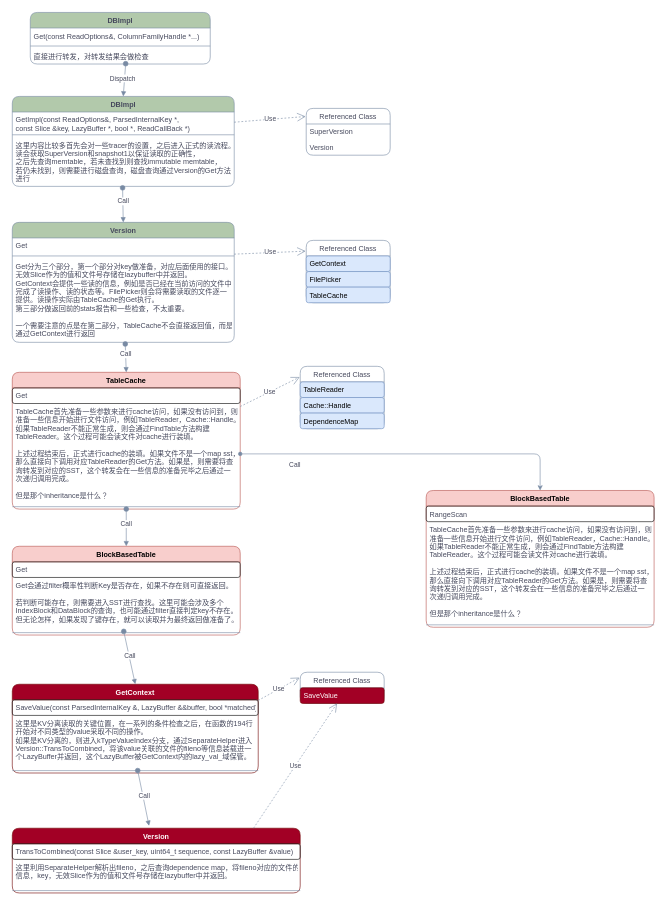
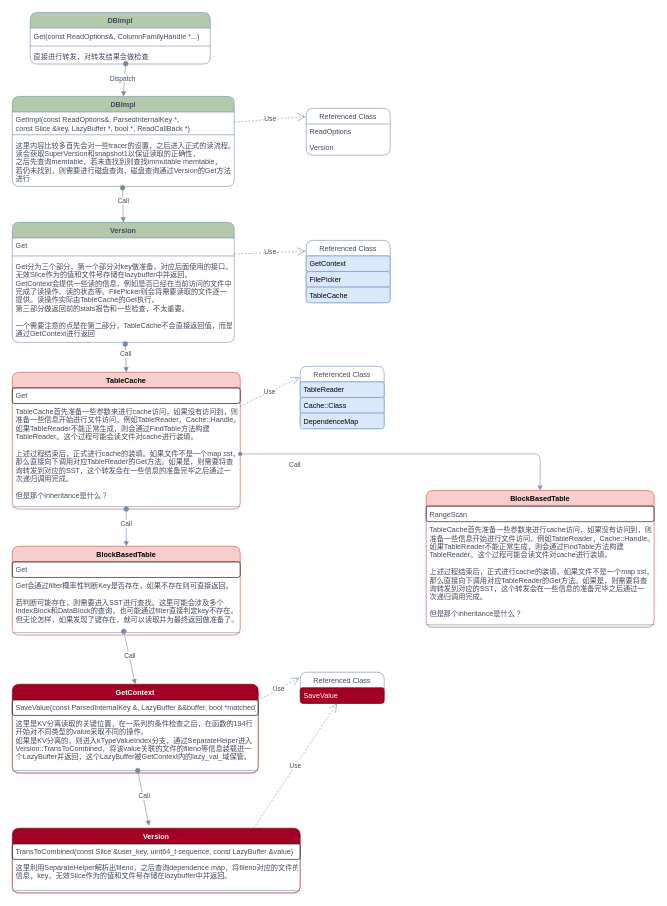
node "SuperVersion": label "SuperVersion" -> "ReadOptions"
node "Cache::Handle": label "Cache::Handle" -> "Cache::Class"
